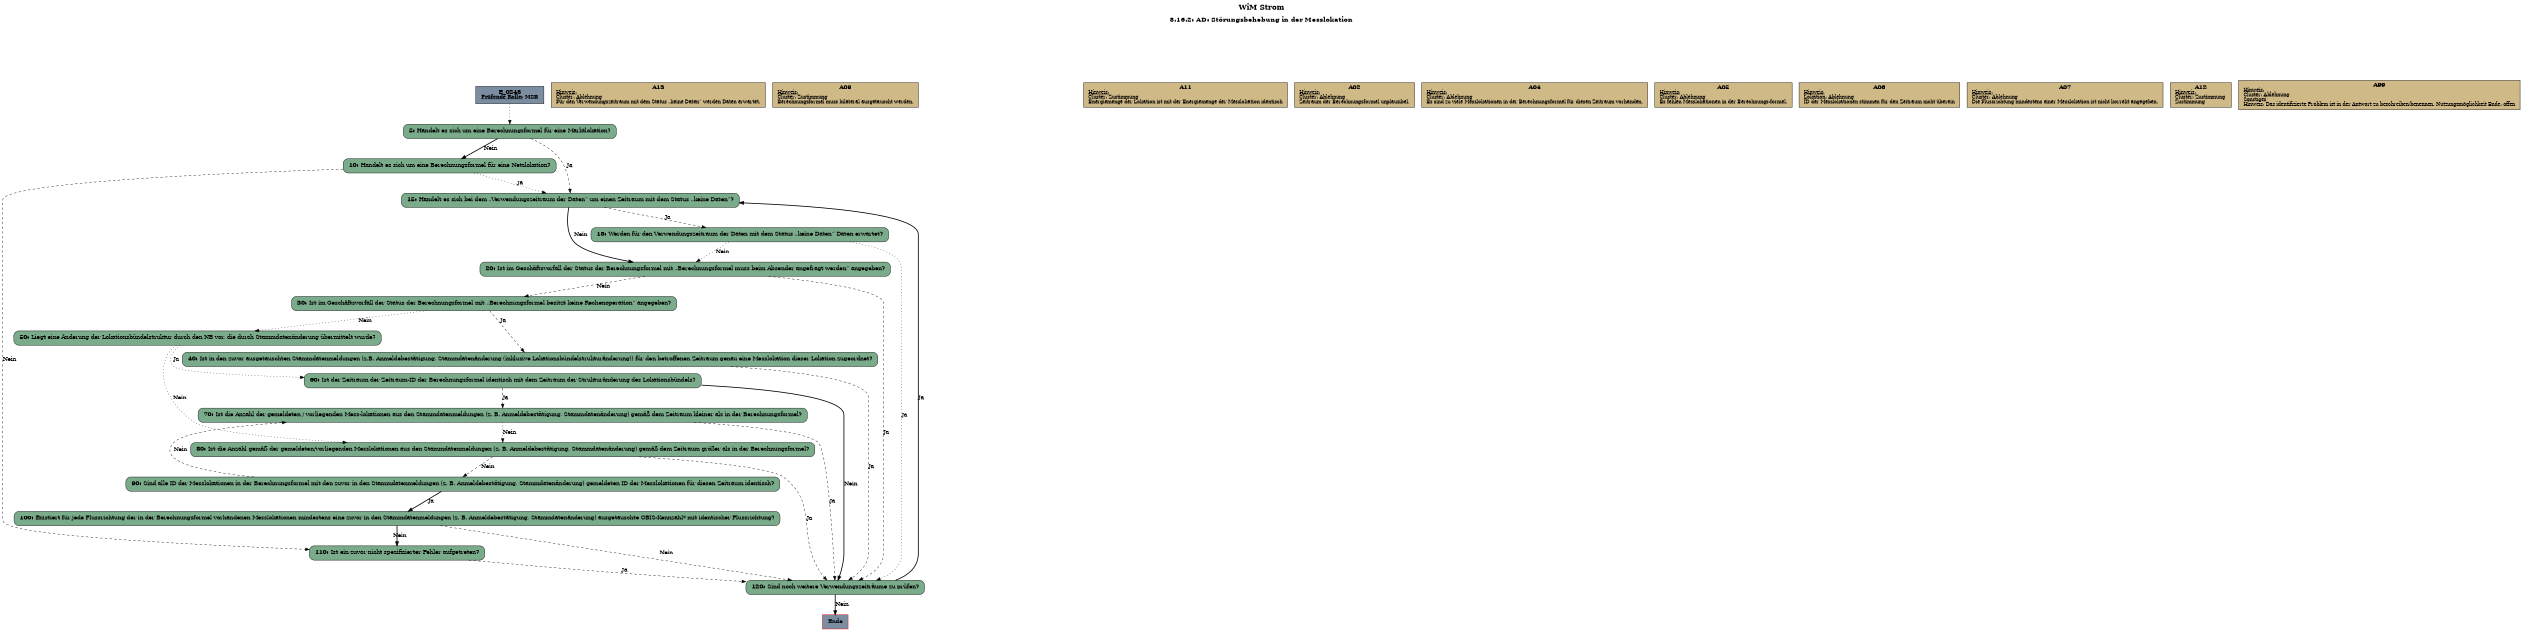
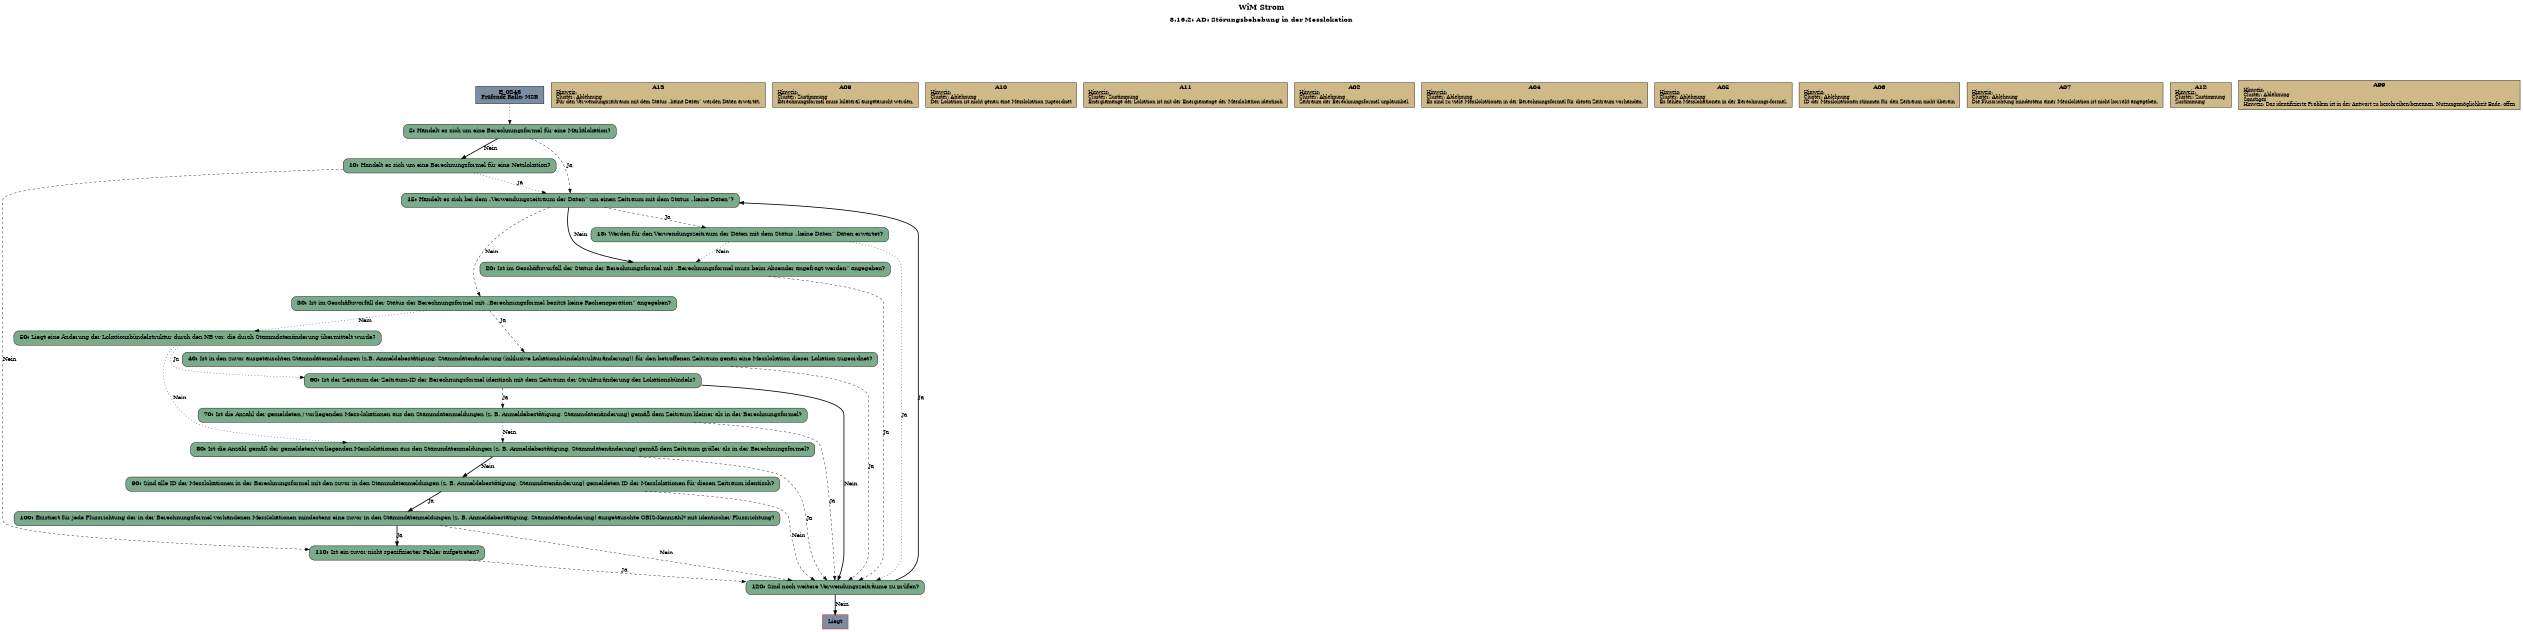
node "A10": added
node "A06": text "Lokation: Ablehnung" -> "Cluster: Ablehnung"
edge "20:" -> "30:": now "15:" -> "30:"
edge "90:" -> "70:": now "90:" -> "120:"
edge "80:" -> "90:": style dashed -> bold
edge "100:" -> "110:": label "Nein" -> "Ja"
node "Ende": label "Ende" -> "Liegt"
